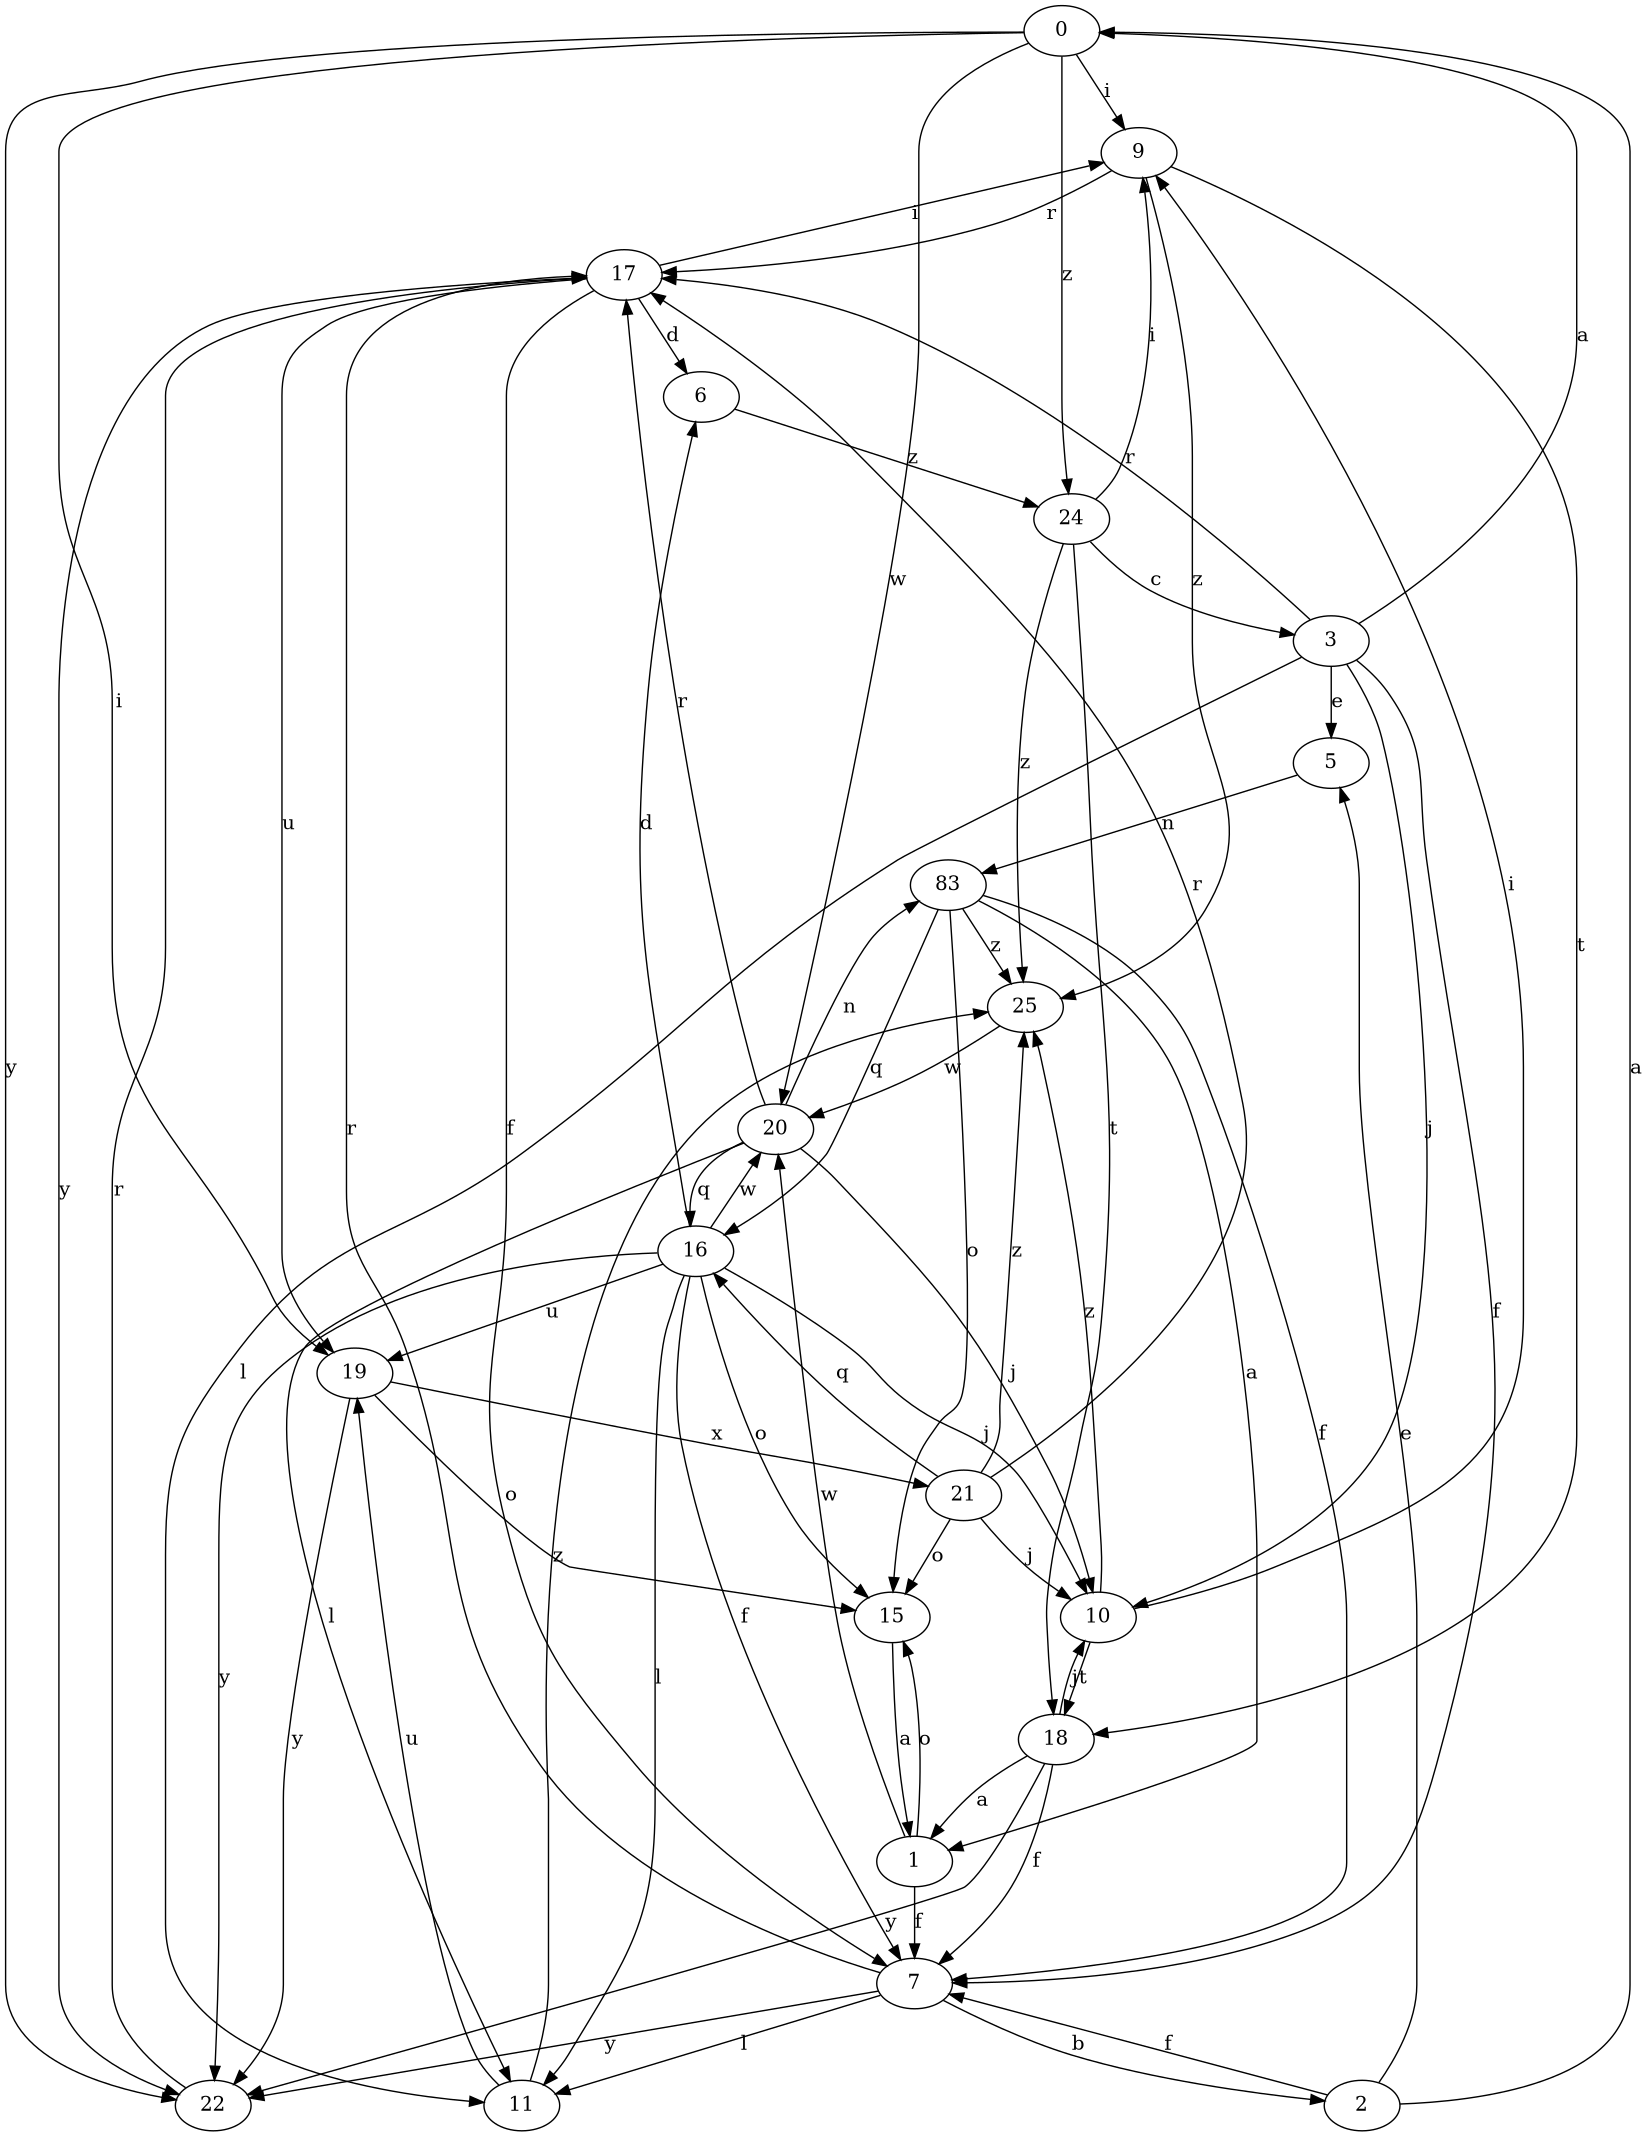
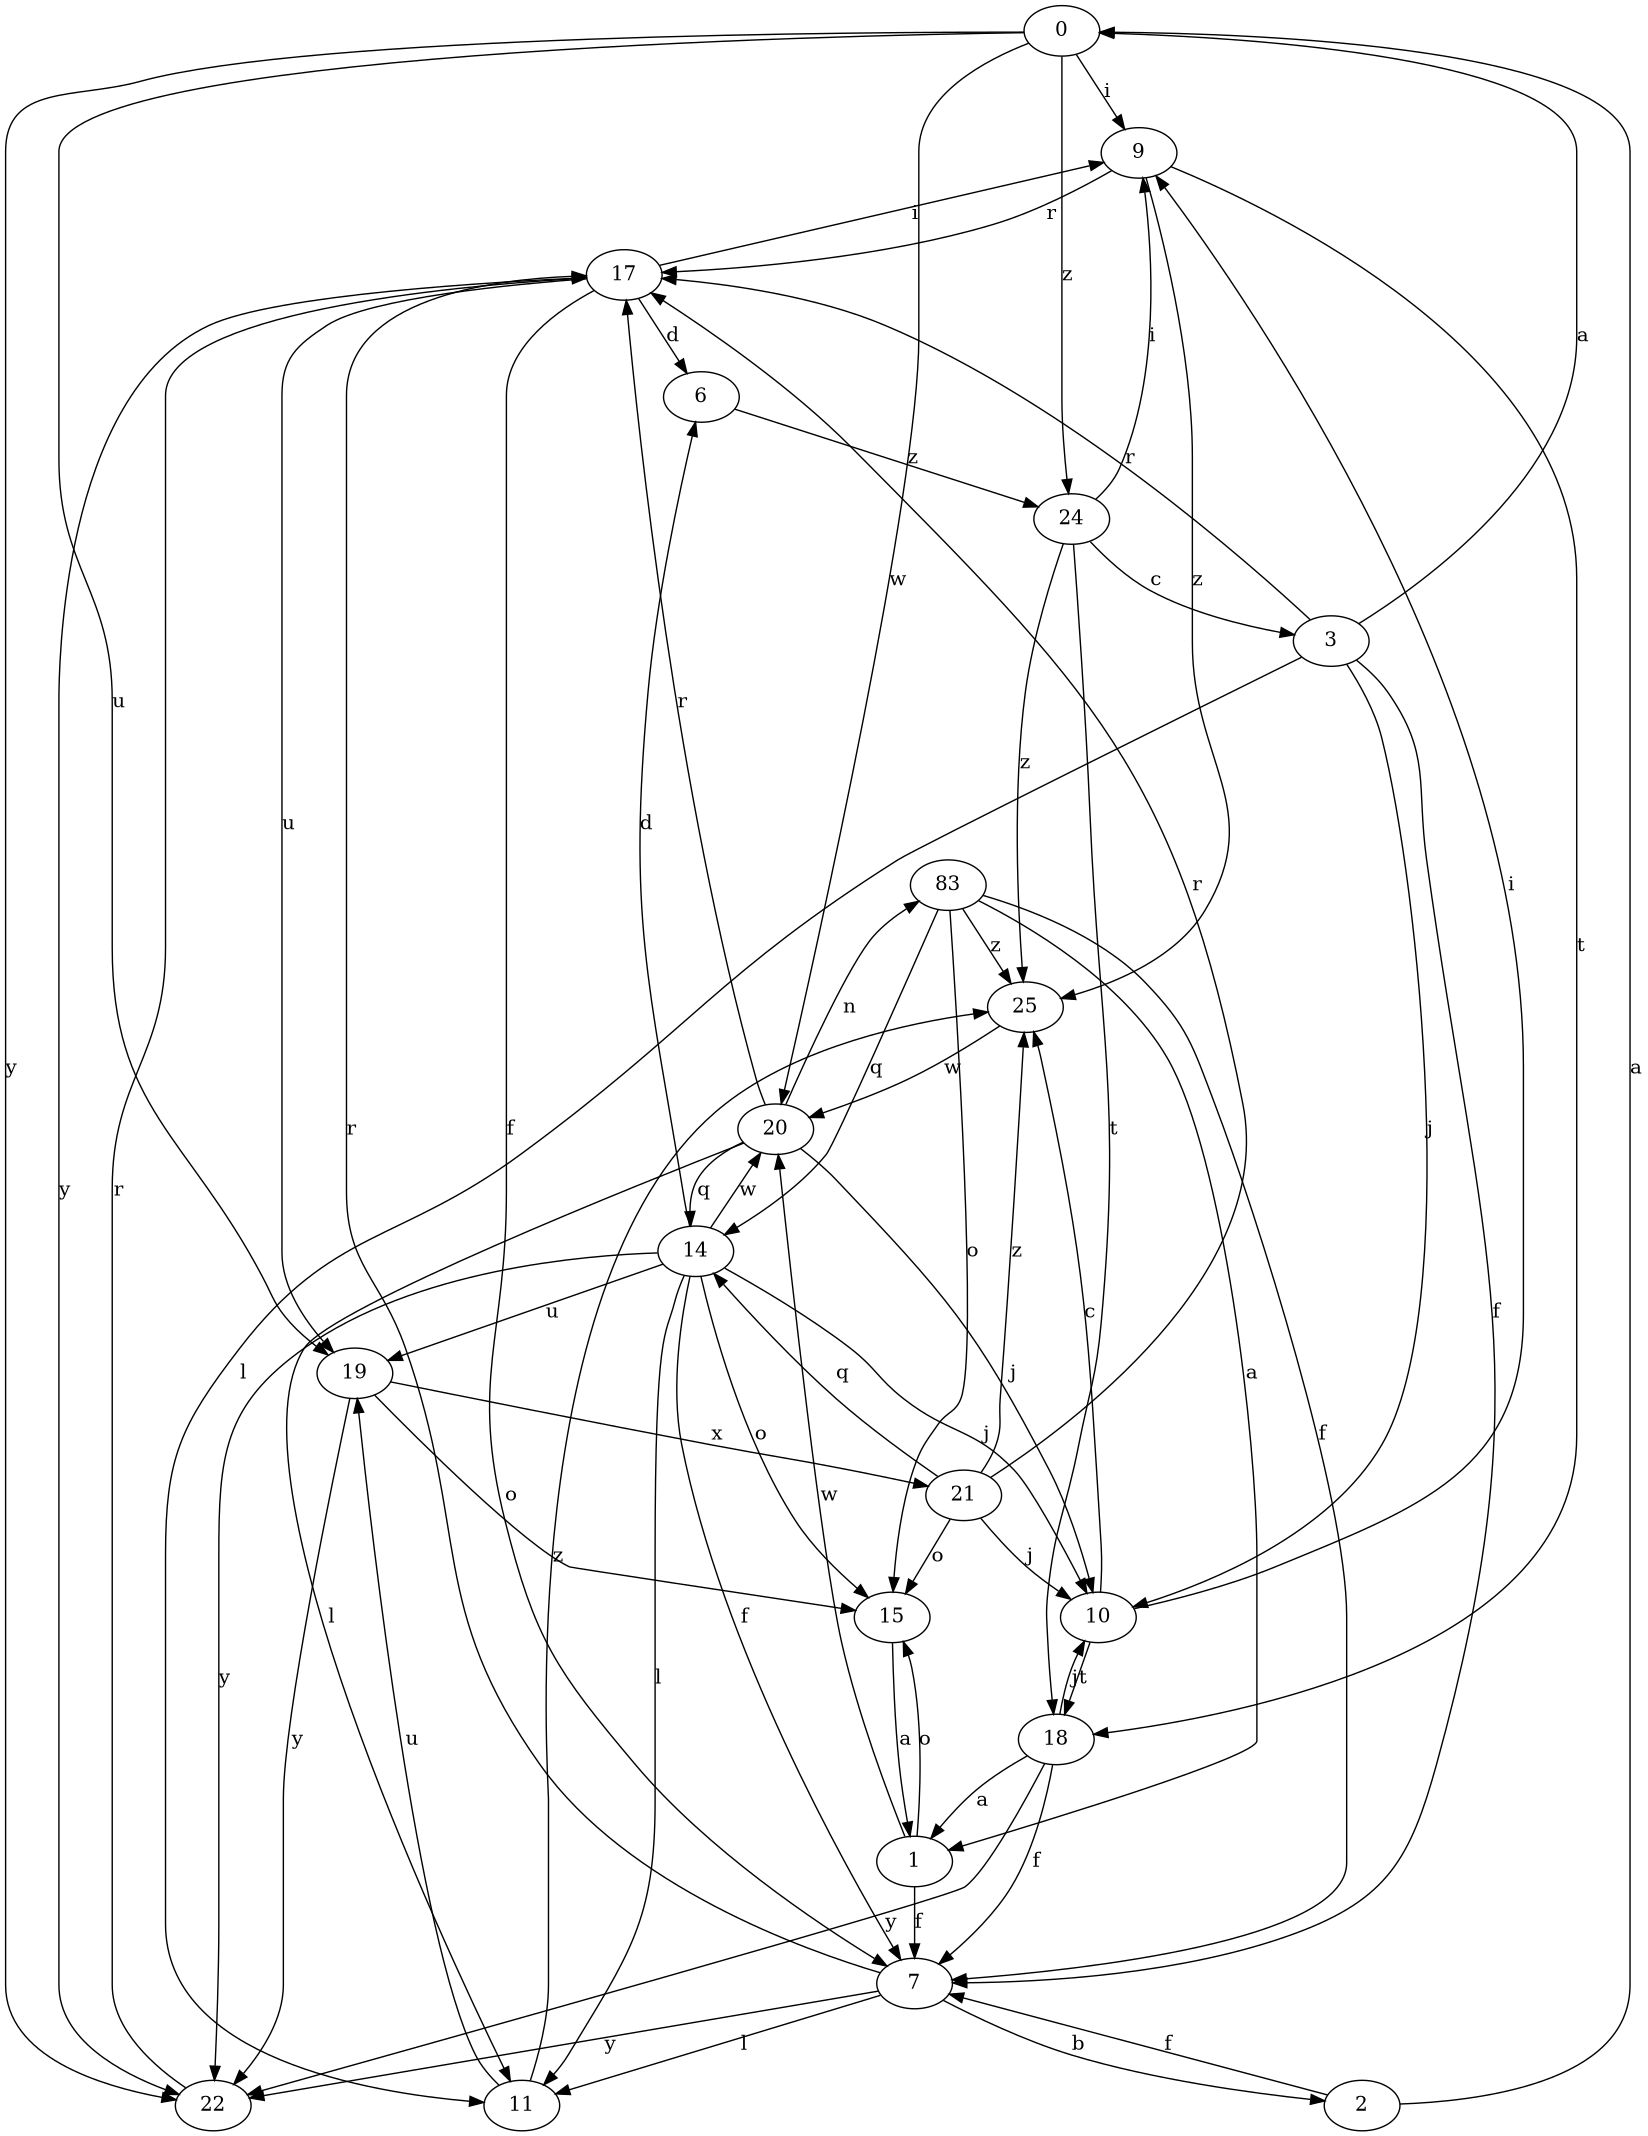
edge "0" -> "19": label "i" -> "u"
node "5": removed
node "16": label "16" -> "14"
edge "10" -> "25": label "z" -> "c"
